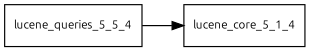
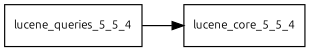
node "lucene_core_5_1_4": label "lucene_core_5_1_4" -> "lucene_core_5_5_4"
